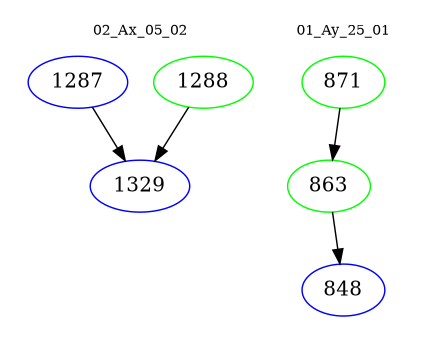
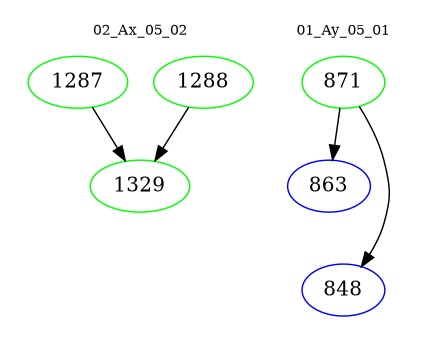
cluster "01_Ay_25_01": label "01_Ay_25_01" -> "01_Ay_05_01"
node "1287": color blue -> green
node "1329": color blue -> green
node "863": color green -> blue
edge "863" -> "848": now "871" -> "848"
